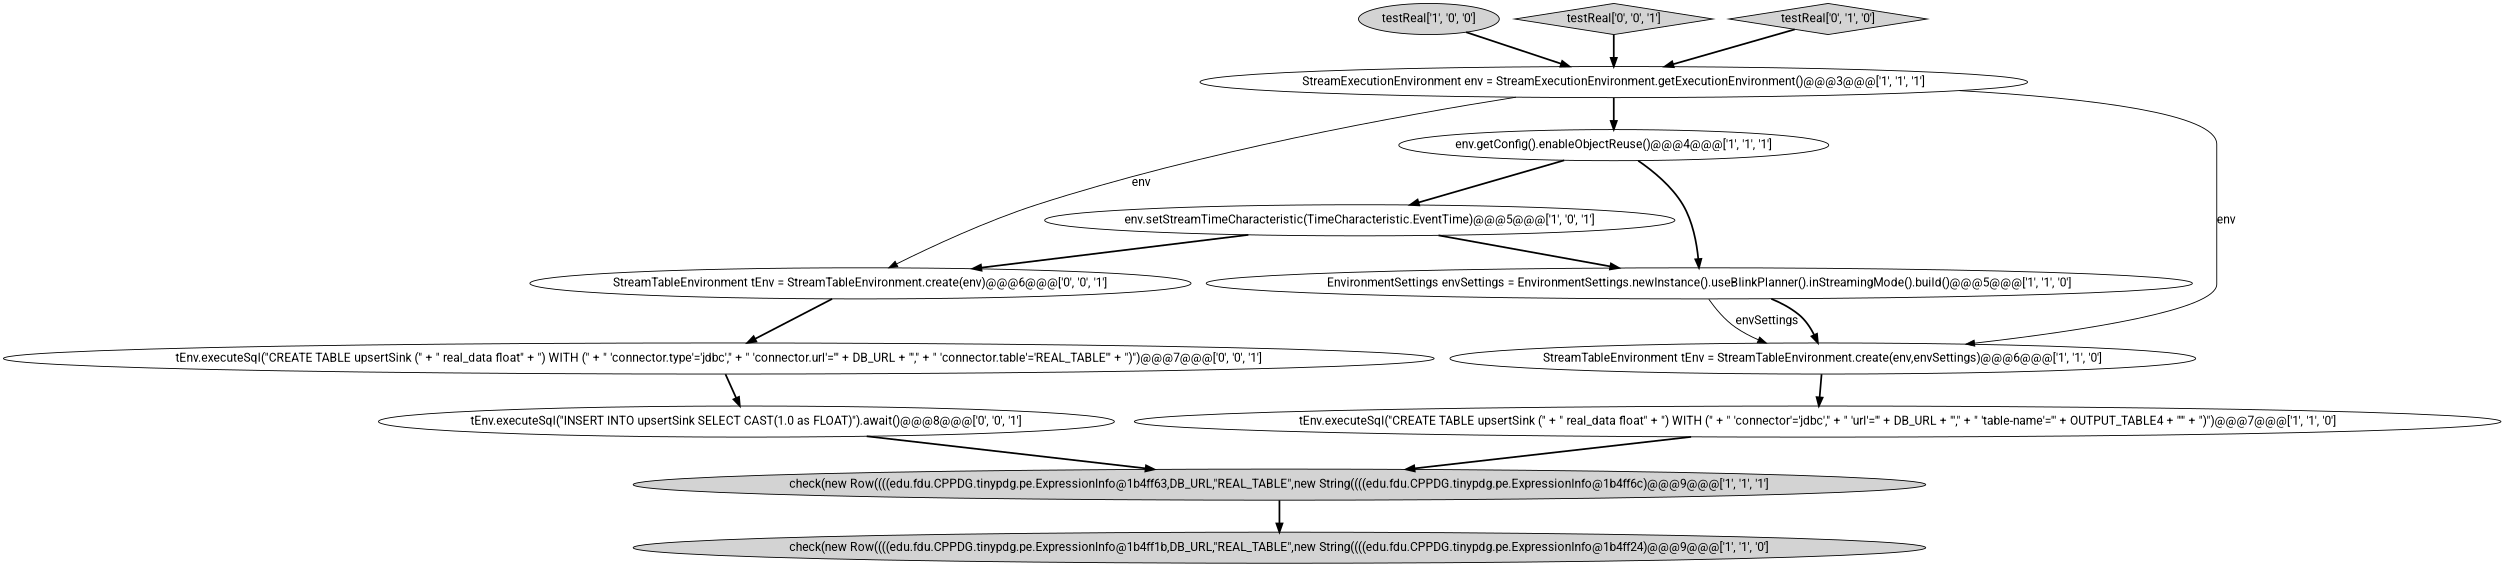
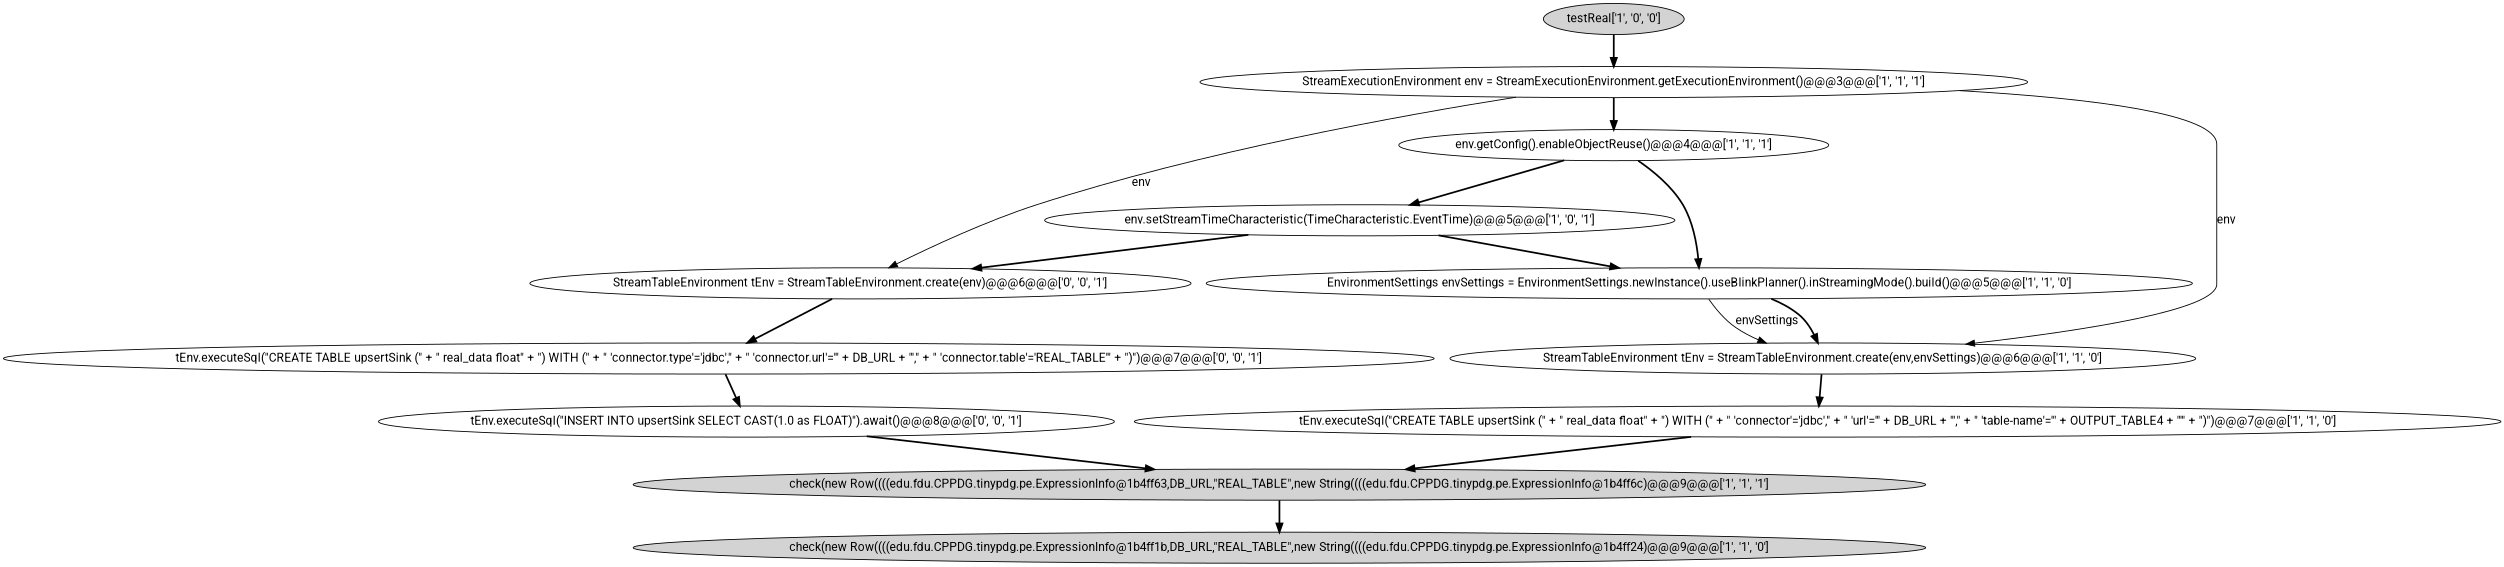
node "testReal['0', '0', '1']": removed
node "testReal['0', '1', '0']": removed
